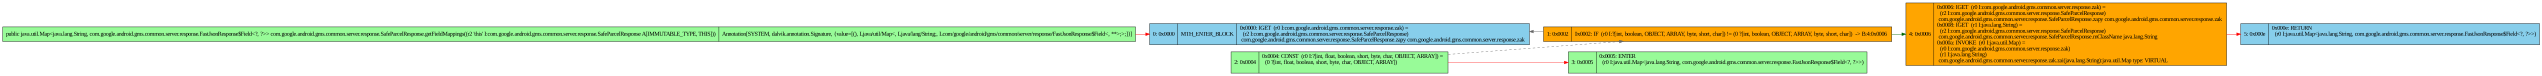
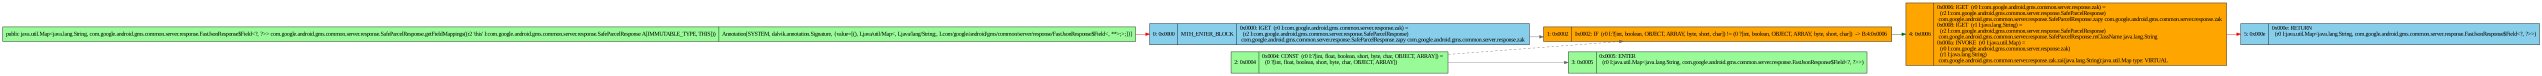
edge "1: 0x0002" -> "0: 0x0000": reversed
edge "2: 0x0004" -> "3: 0x0005": color red -> gray40
